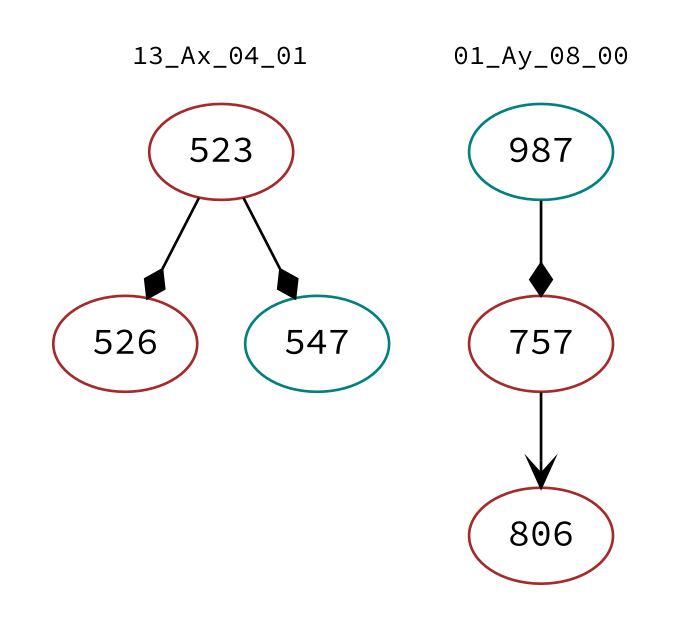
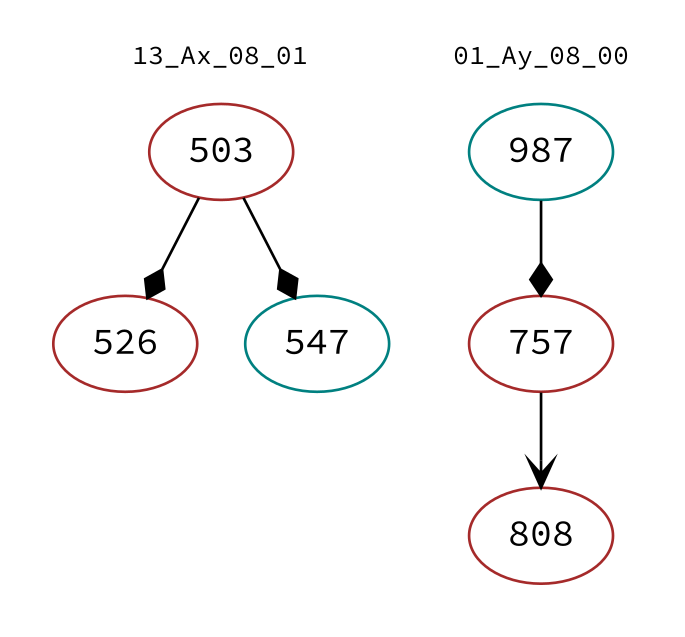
cluster "13_Ax_04_01": label "13_Ax_04_01" -> "13_Ax_08_01"
node "523": label "523" -> "503"
node "806": label "806" -> "808"
